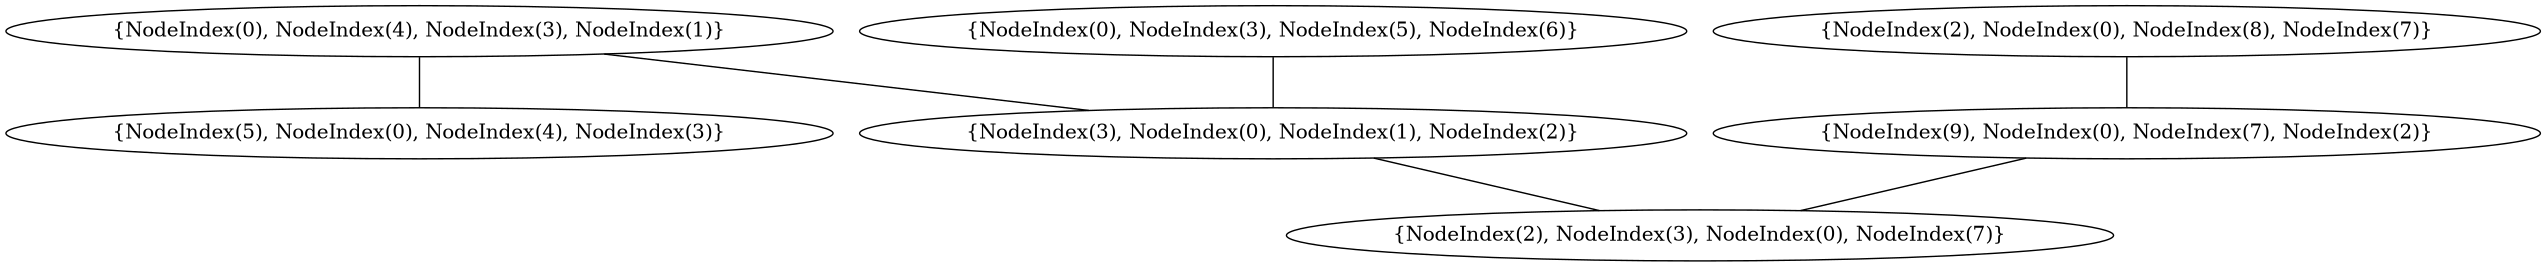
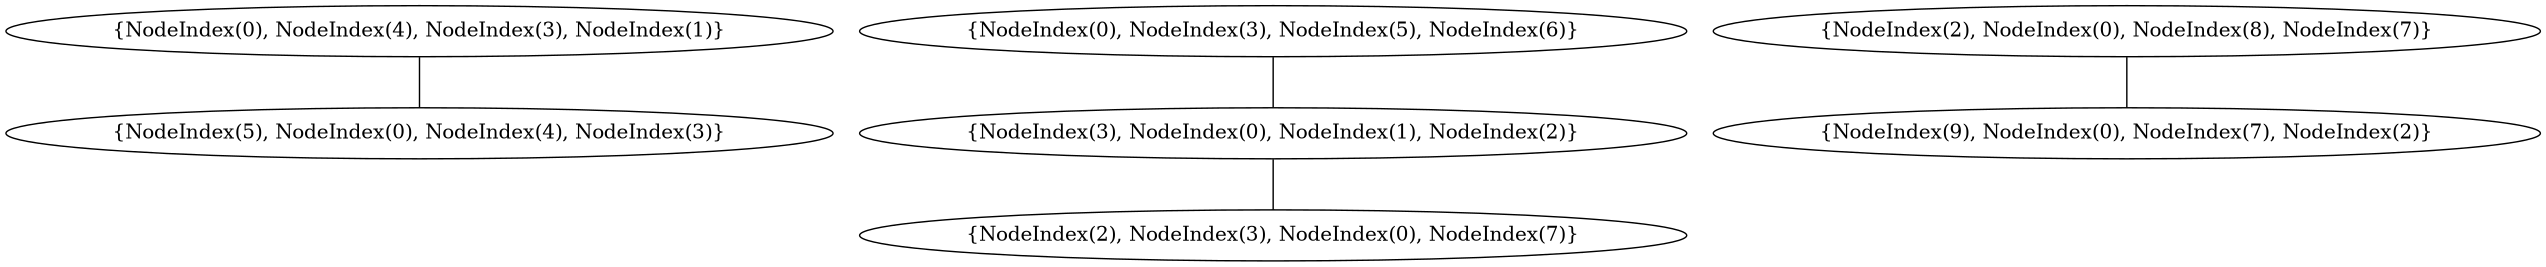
edge "{NodeIndex(0), NodeIndex(4), NodeIndex(3), NodeIndex(1)}" -- "{NodeIndex(3), NodeIndex(0), NodeIndex(1), NodeIndex(2)}": removed
edge "{NodeIndex(9), NodeIndex(0), NodeIndex(7), NodeIndex(2)}" -- "{NodeIndex(2), NodeIndex(3), NodeIndex(0), NodeIndex(7)}": removed
